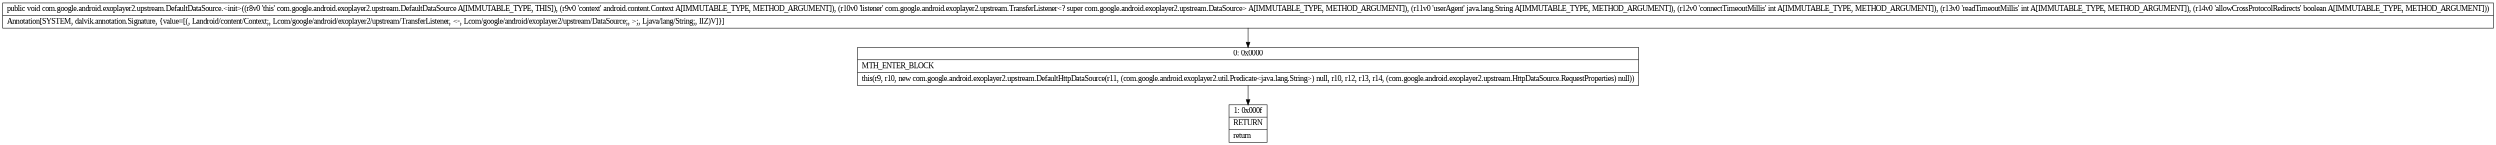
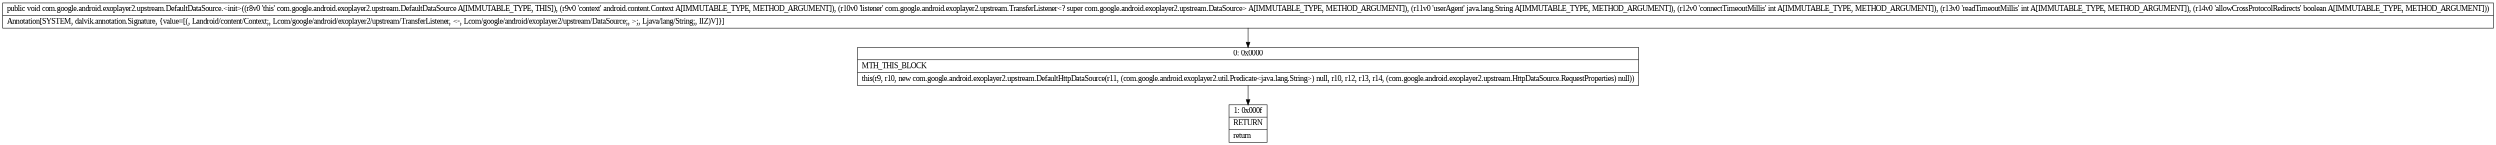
node "0: 0x0000": text "MTH_ENTER_BLOCK" -> "MTH_THIS_BLOCK"
